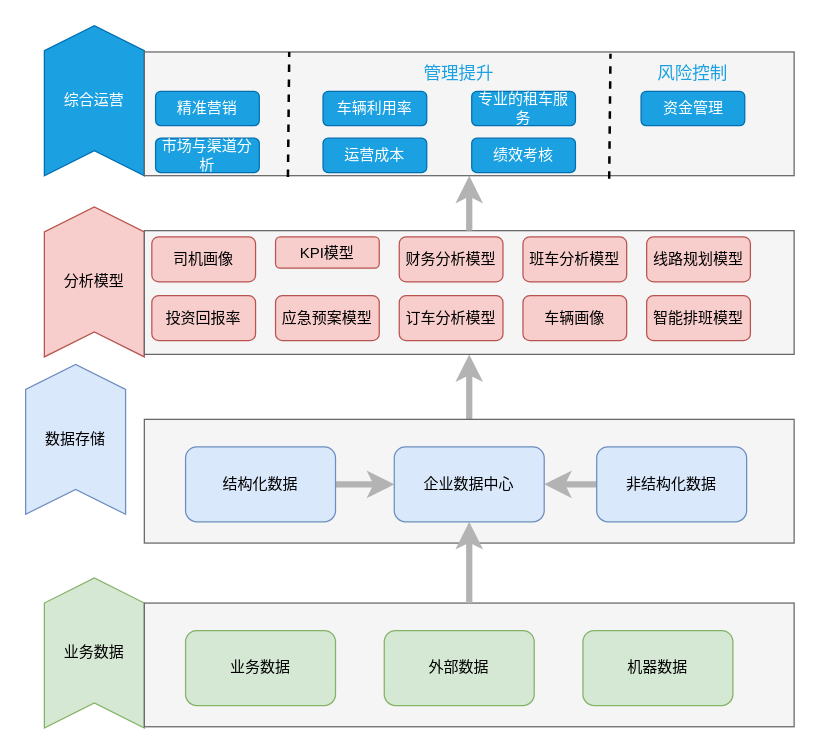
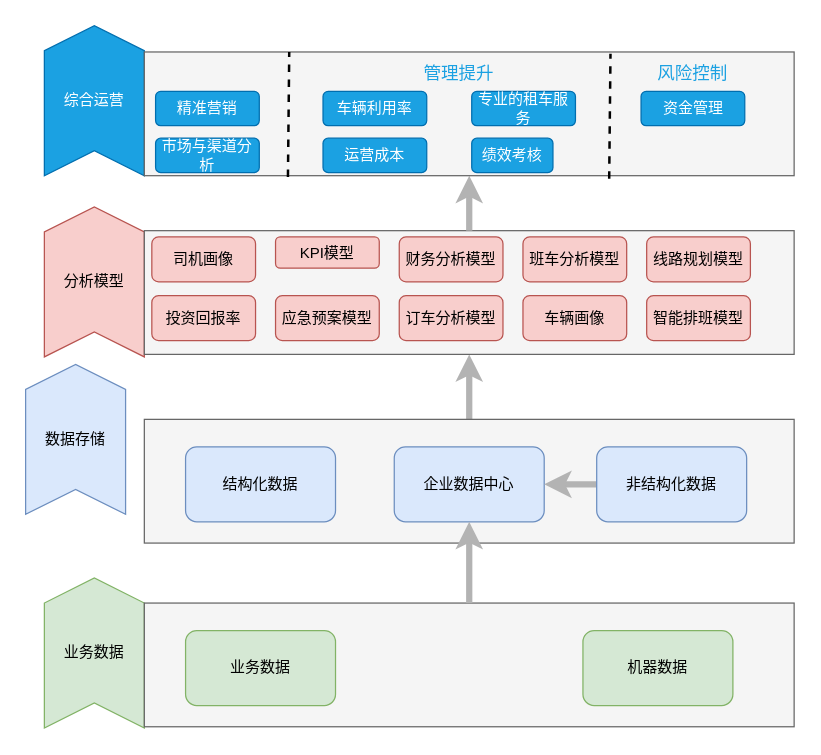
node "绩效考核": size 104x34 -> 81x34
edge "结构化数据" -> "企业数据中心": removed
node "外部数据": removed
